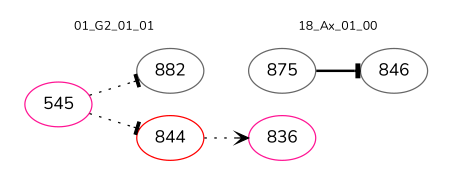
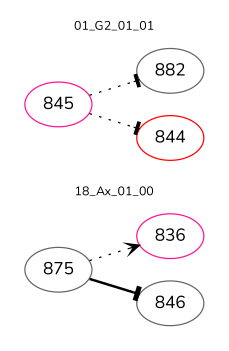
node "545": label "545" -> "845"
edge "844" -> "836": now "875" -> "836"
